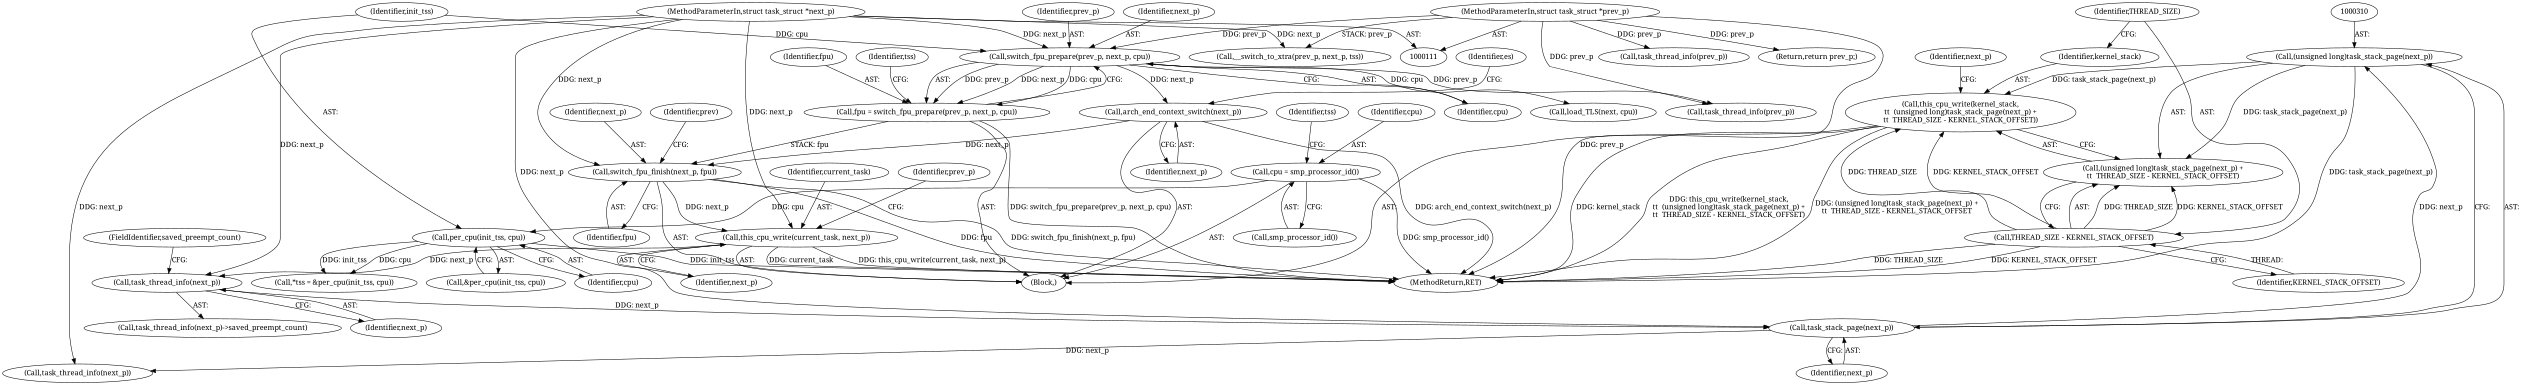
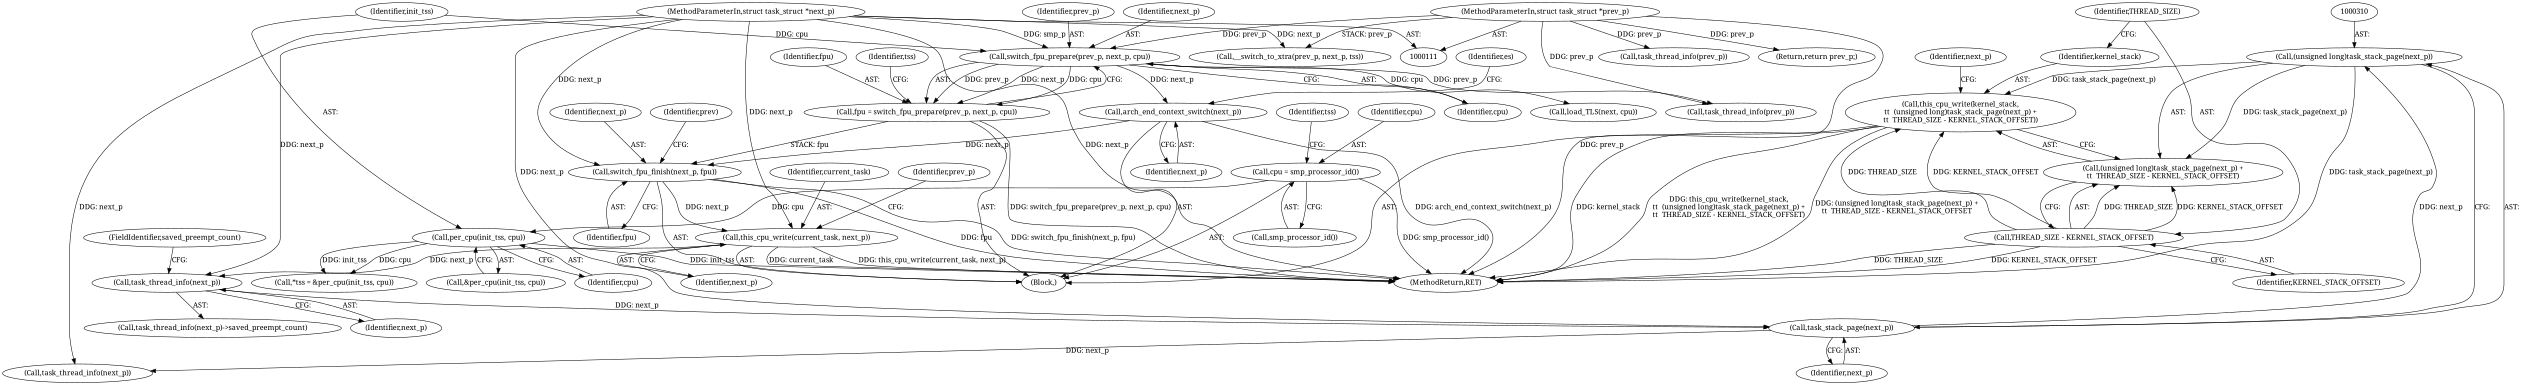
edge "(MethodParameterIn,struct task_struct *next_p)" -> "(Call,switch_fpu_prepare(prev_p, next_p, cpu))": label "DDG: next_p" -> "DDG: smp_p"
edge "(MethodParameterIn,struct task_struct *next_p)" -> "(MethodReturn,RET)": added, label "DDG: next_p"
edge "(Identifier,KERNEL_STACK_OFFSET)" -> "(Call,THREAD_SIZE - KERNEL_STACK_OFFSET)": label "THREAD: " -> "AST: "
